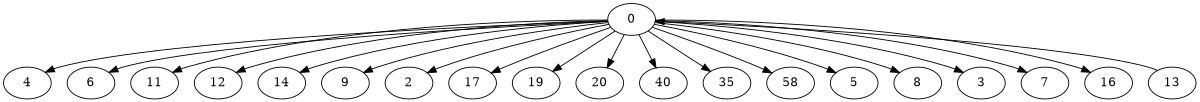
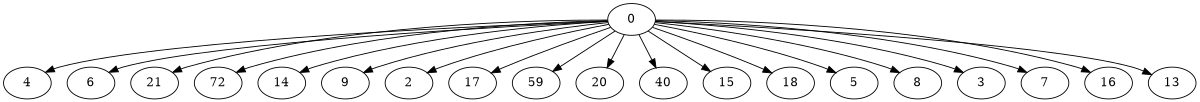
edge "13" -> "0": reversed
node "11": label "11" -> "21"
node "12": label "12" -> "72"
node "19": label "19" -> "59"
node "35": label "35" -> "15"
node "58": label "58" -> "18"
